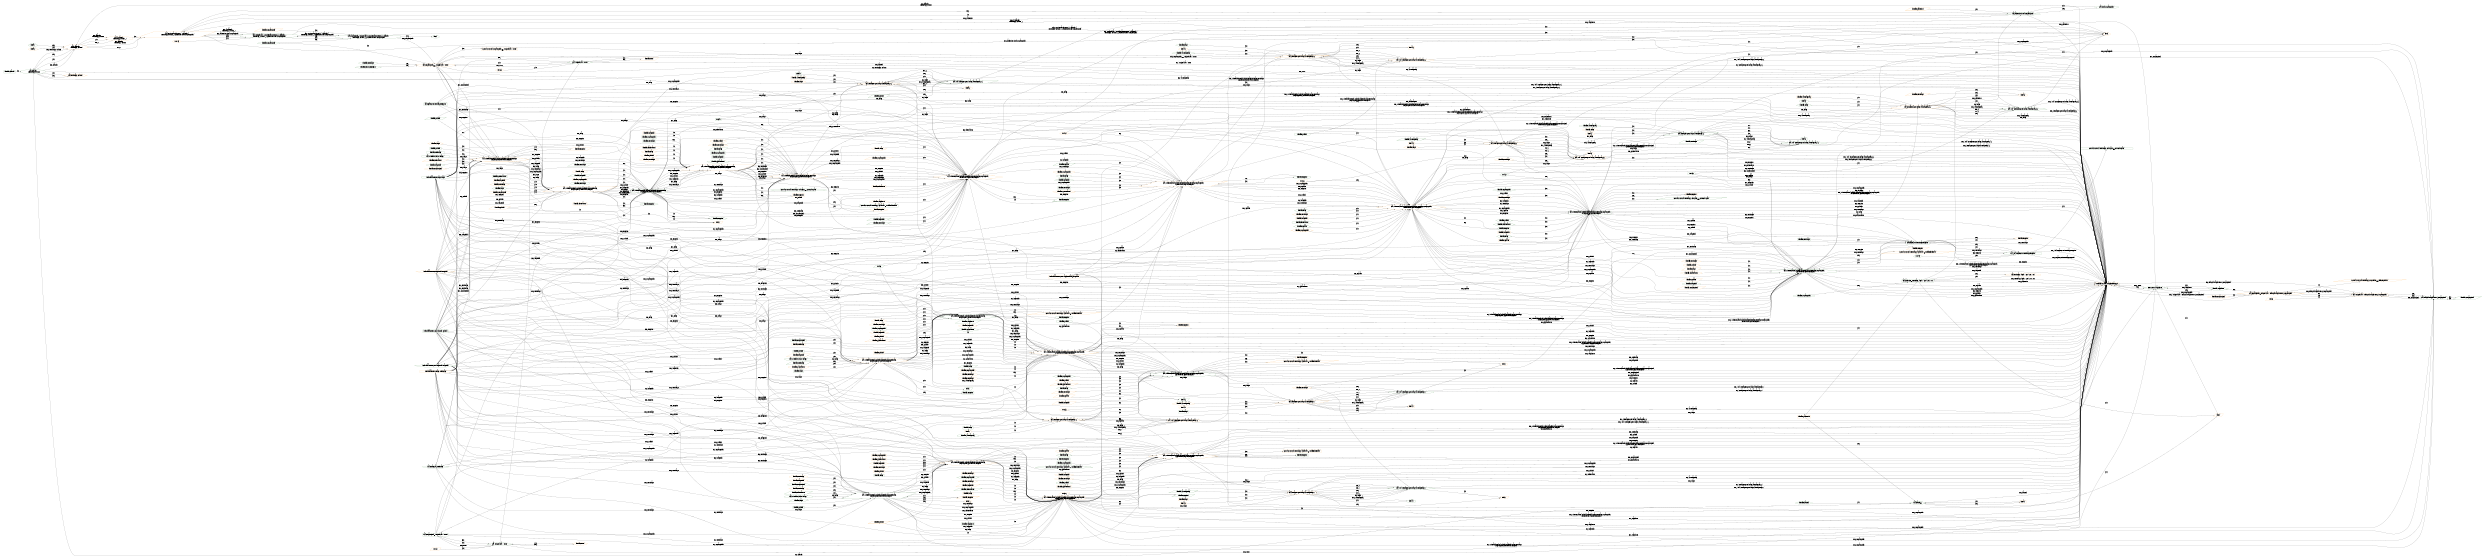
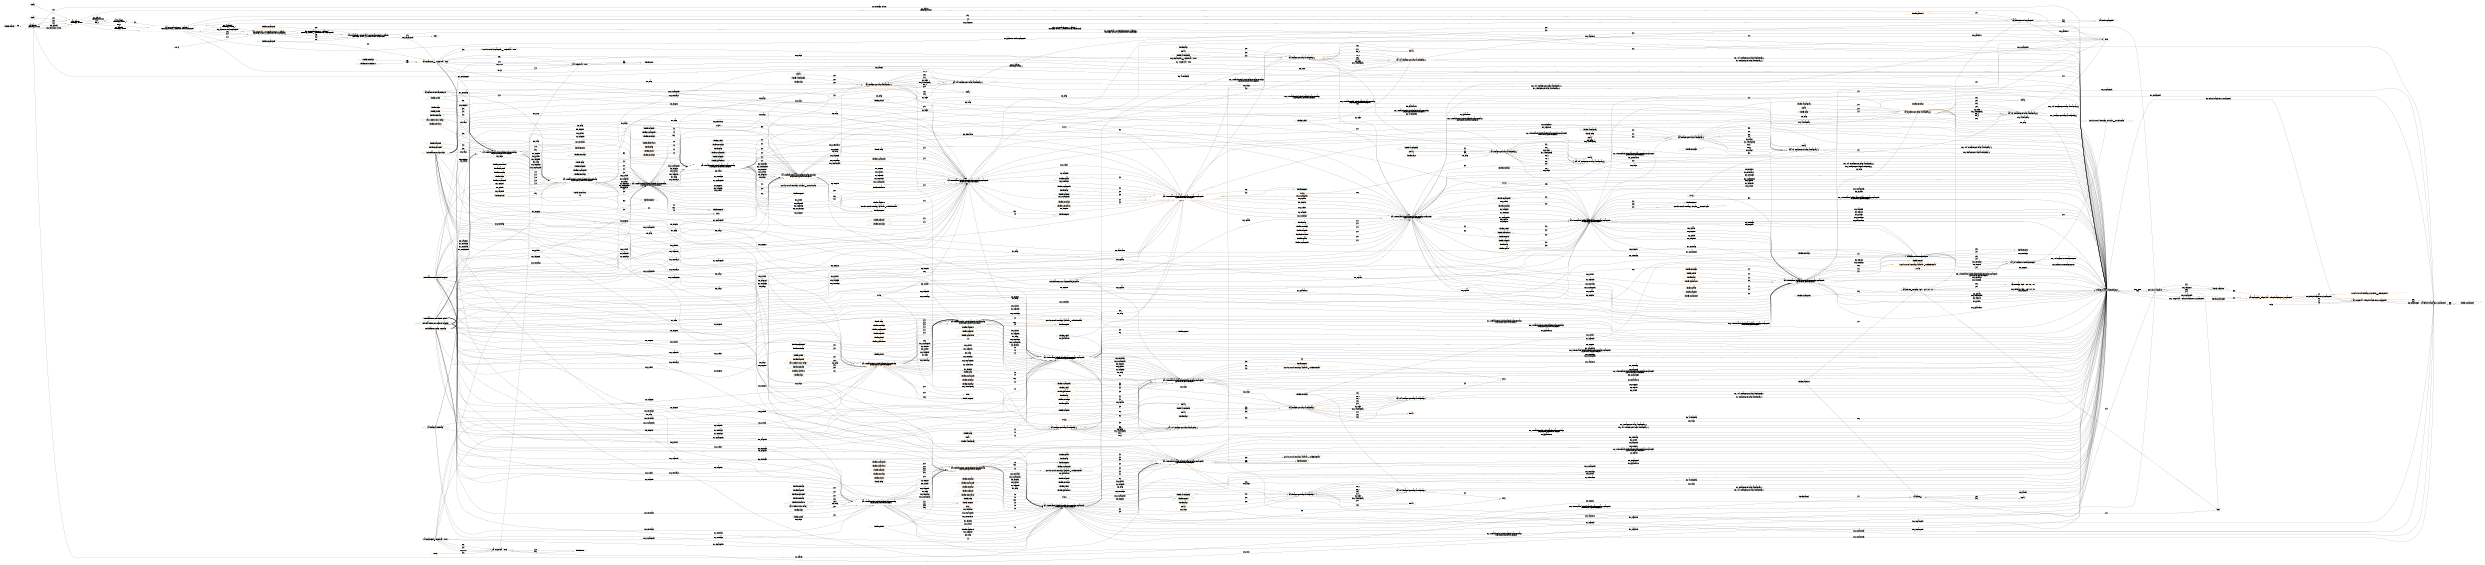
node "(Call,next_image->columns)": removed
